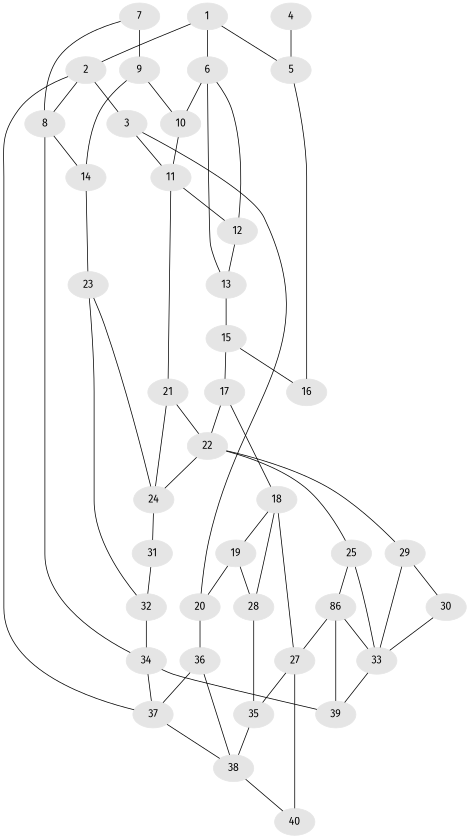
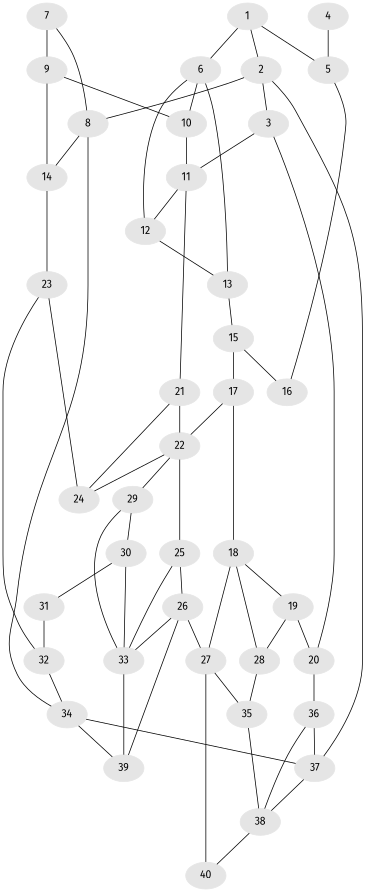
edge "24" -- "31": now "30" -- "31"
node "86": label "86" -> "26"
